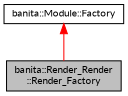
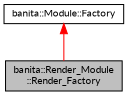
node "banita::Render_Render ::Render_Factory": label "banita::Render_Render ::Render_Factory" -> "banita::Render_Module ::Render_Factory"
